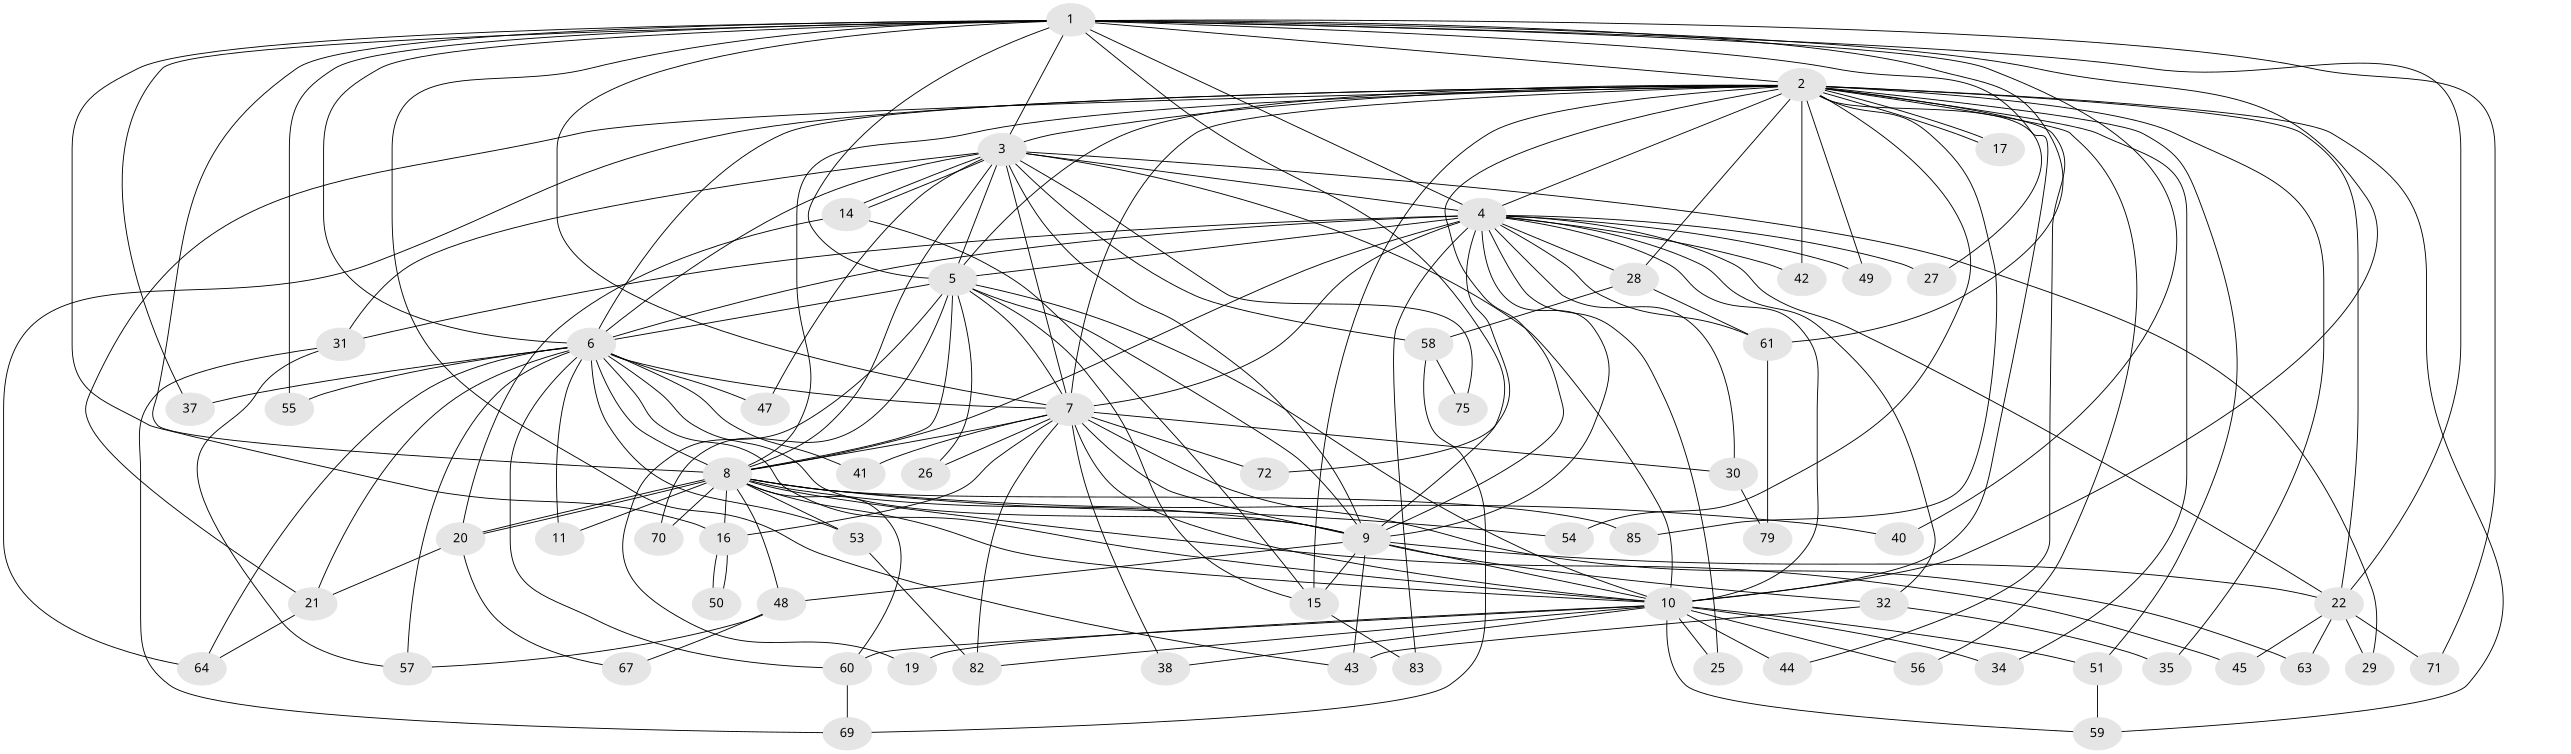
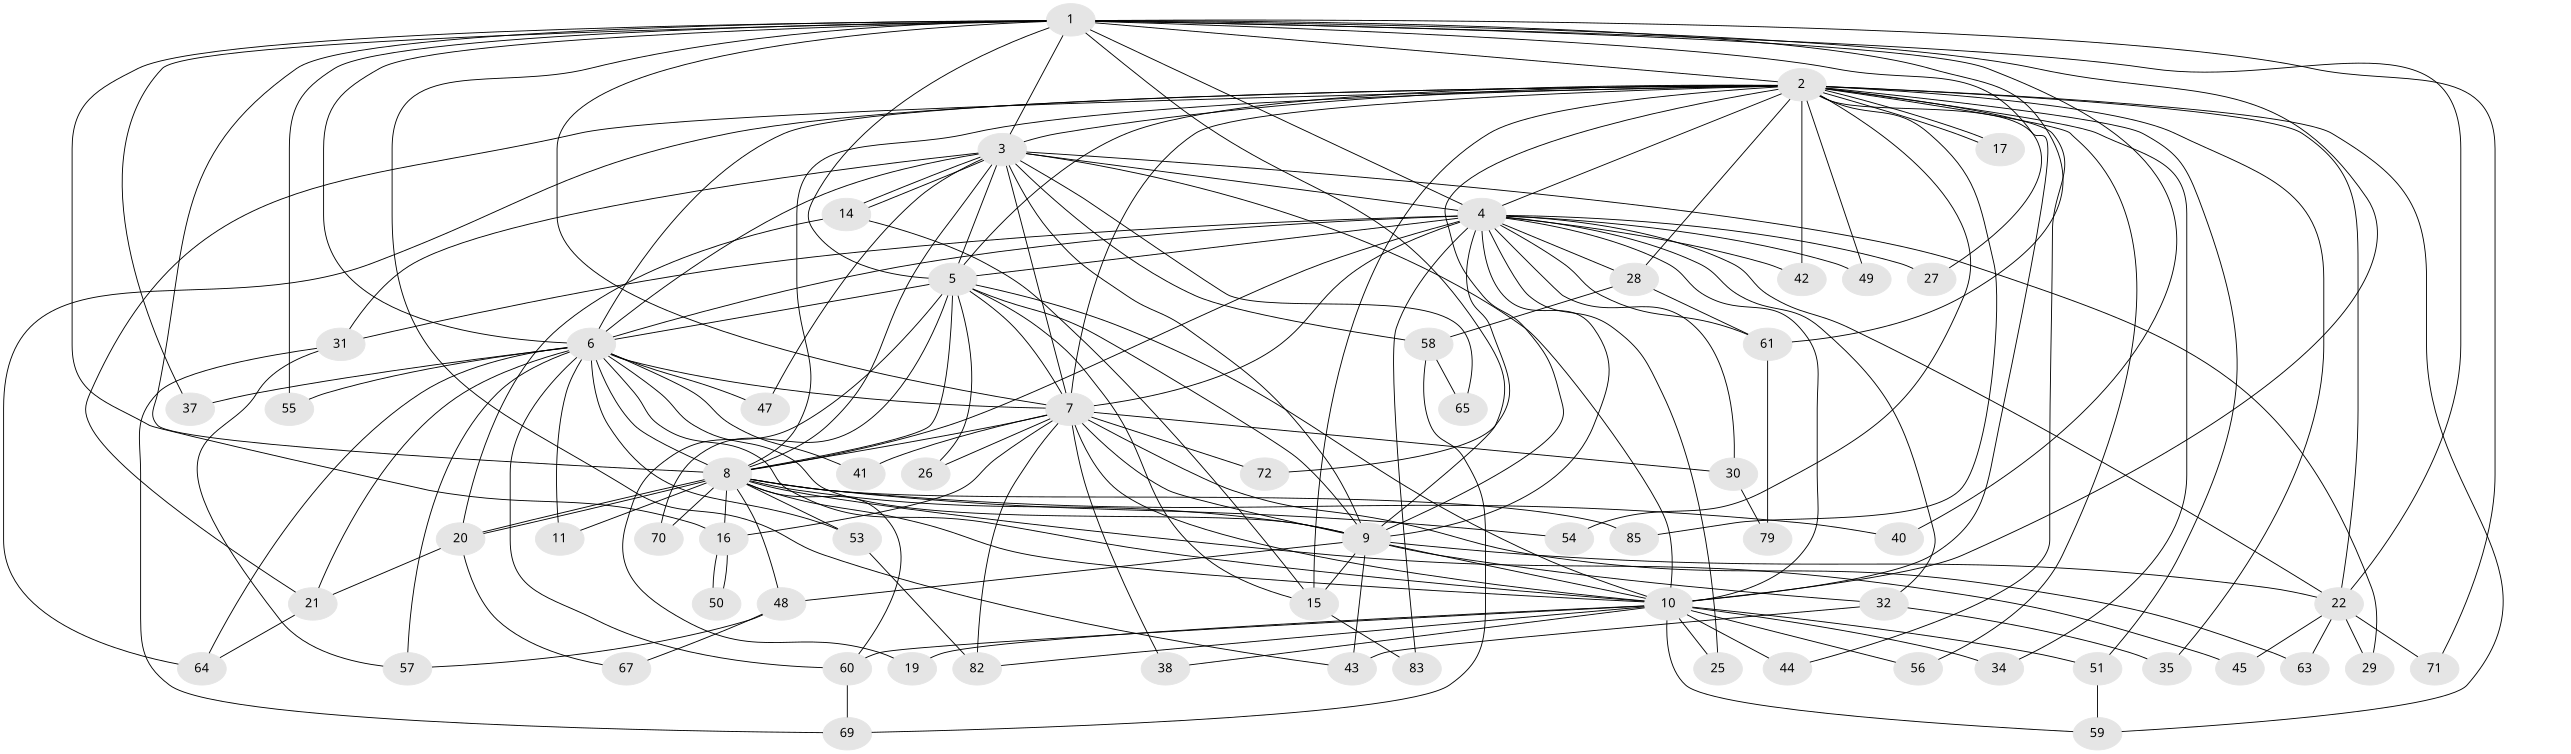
node "75": label "75" -> "65"
